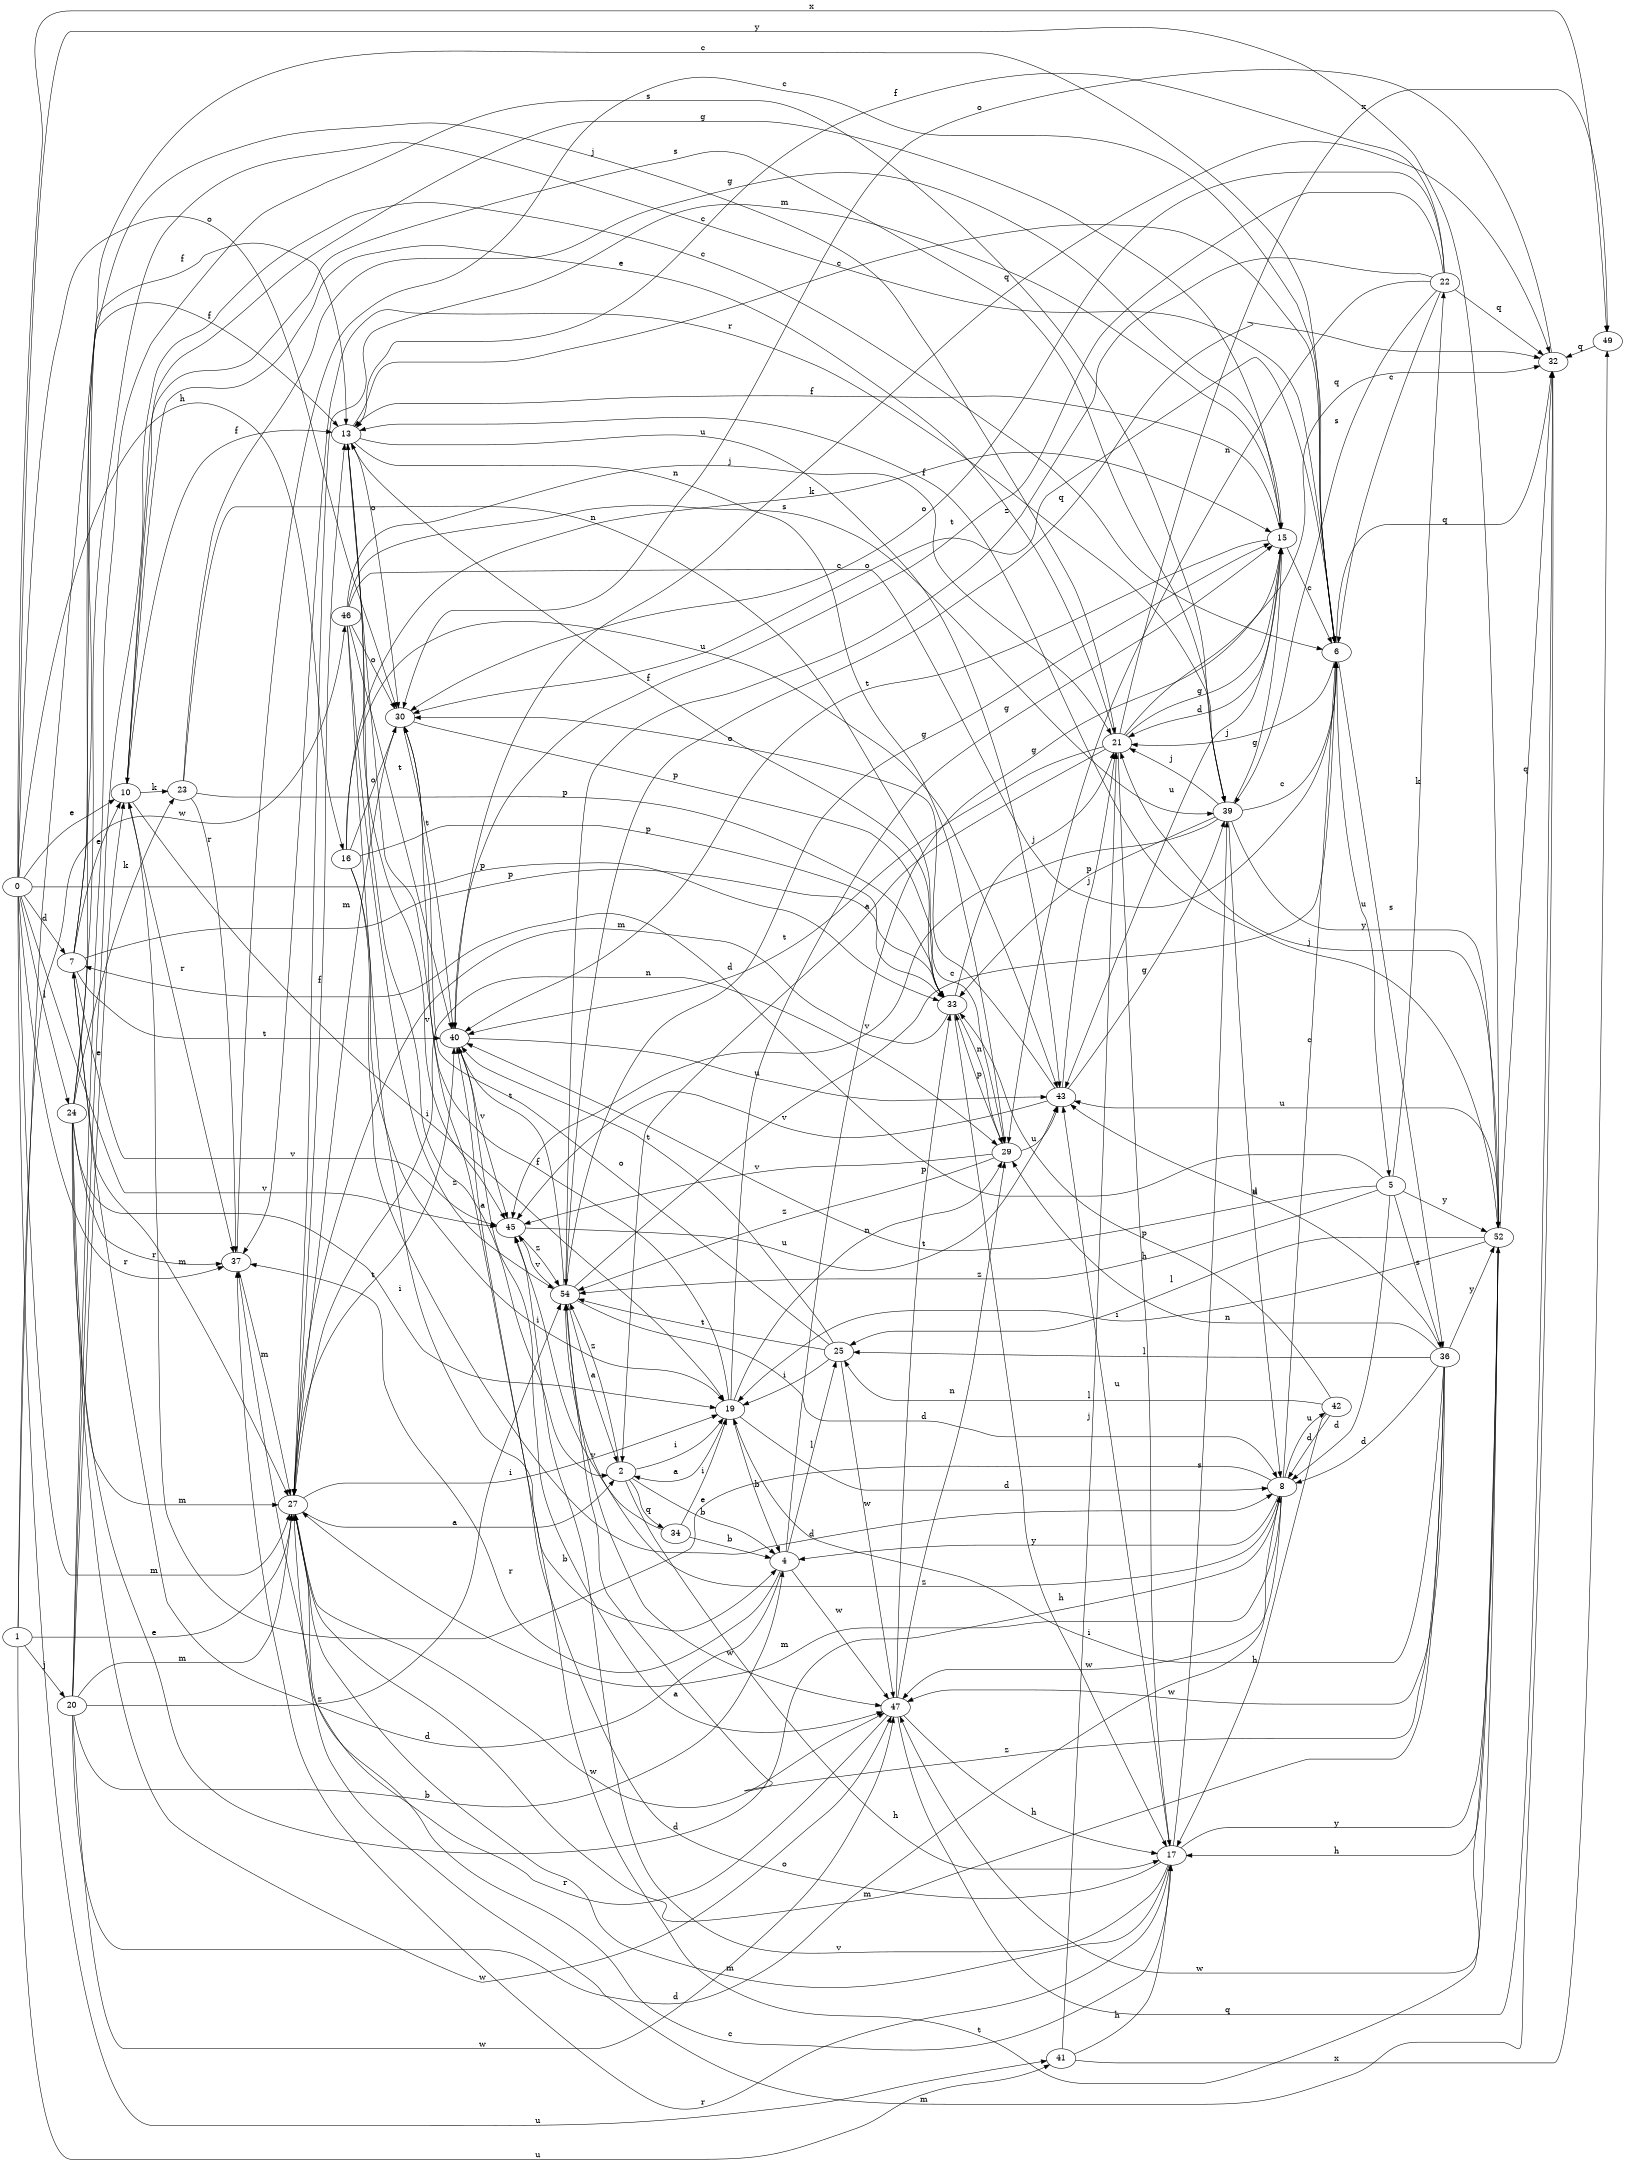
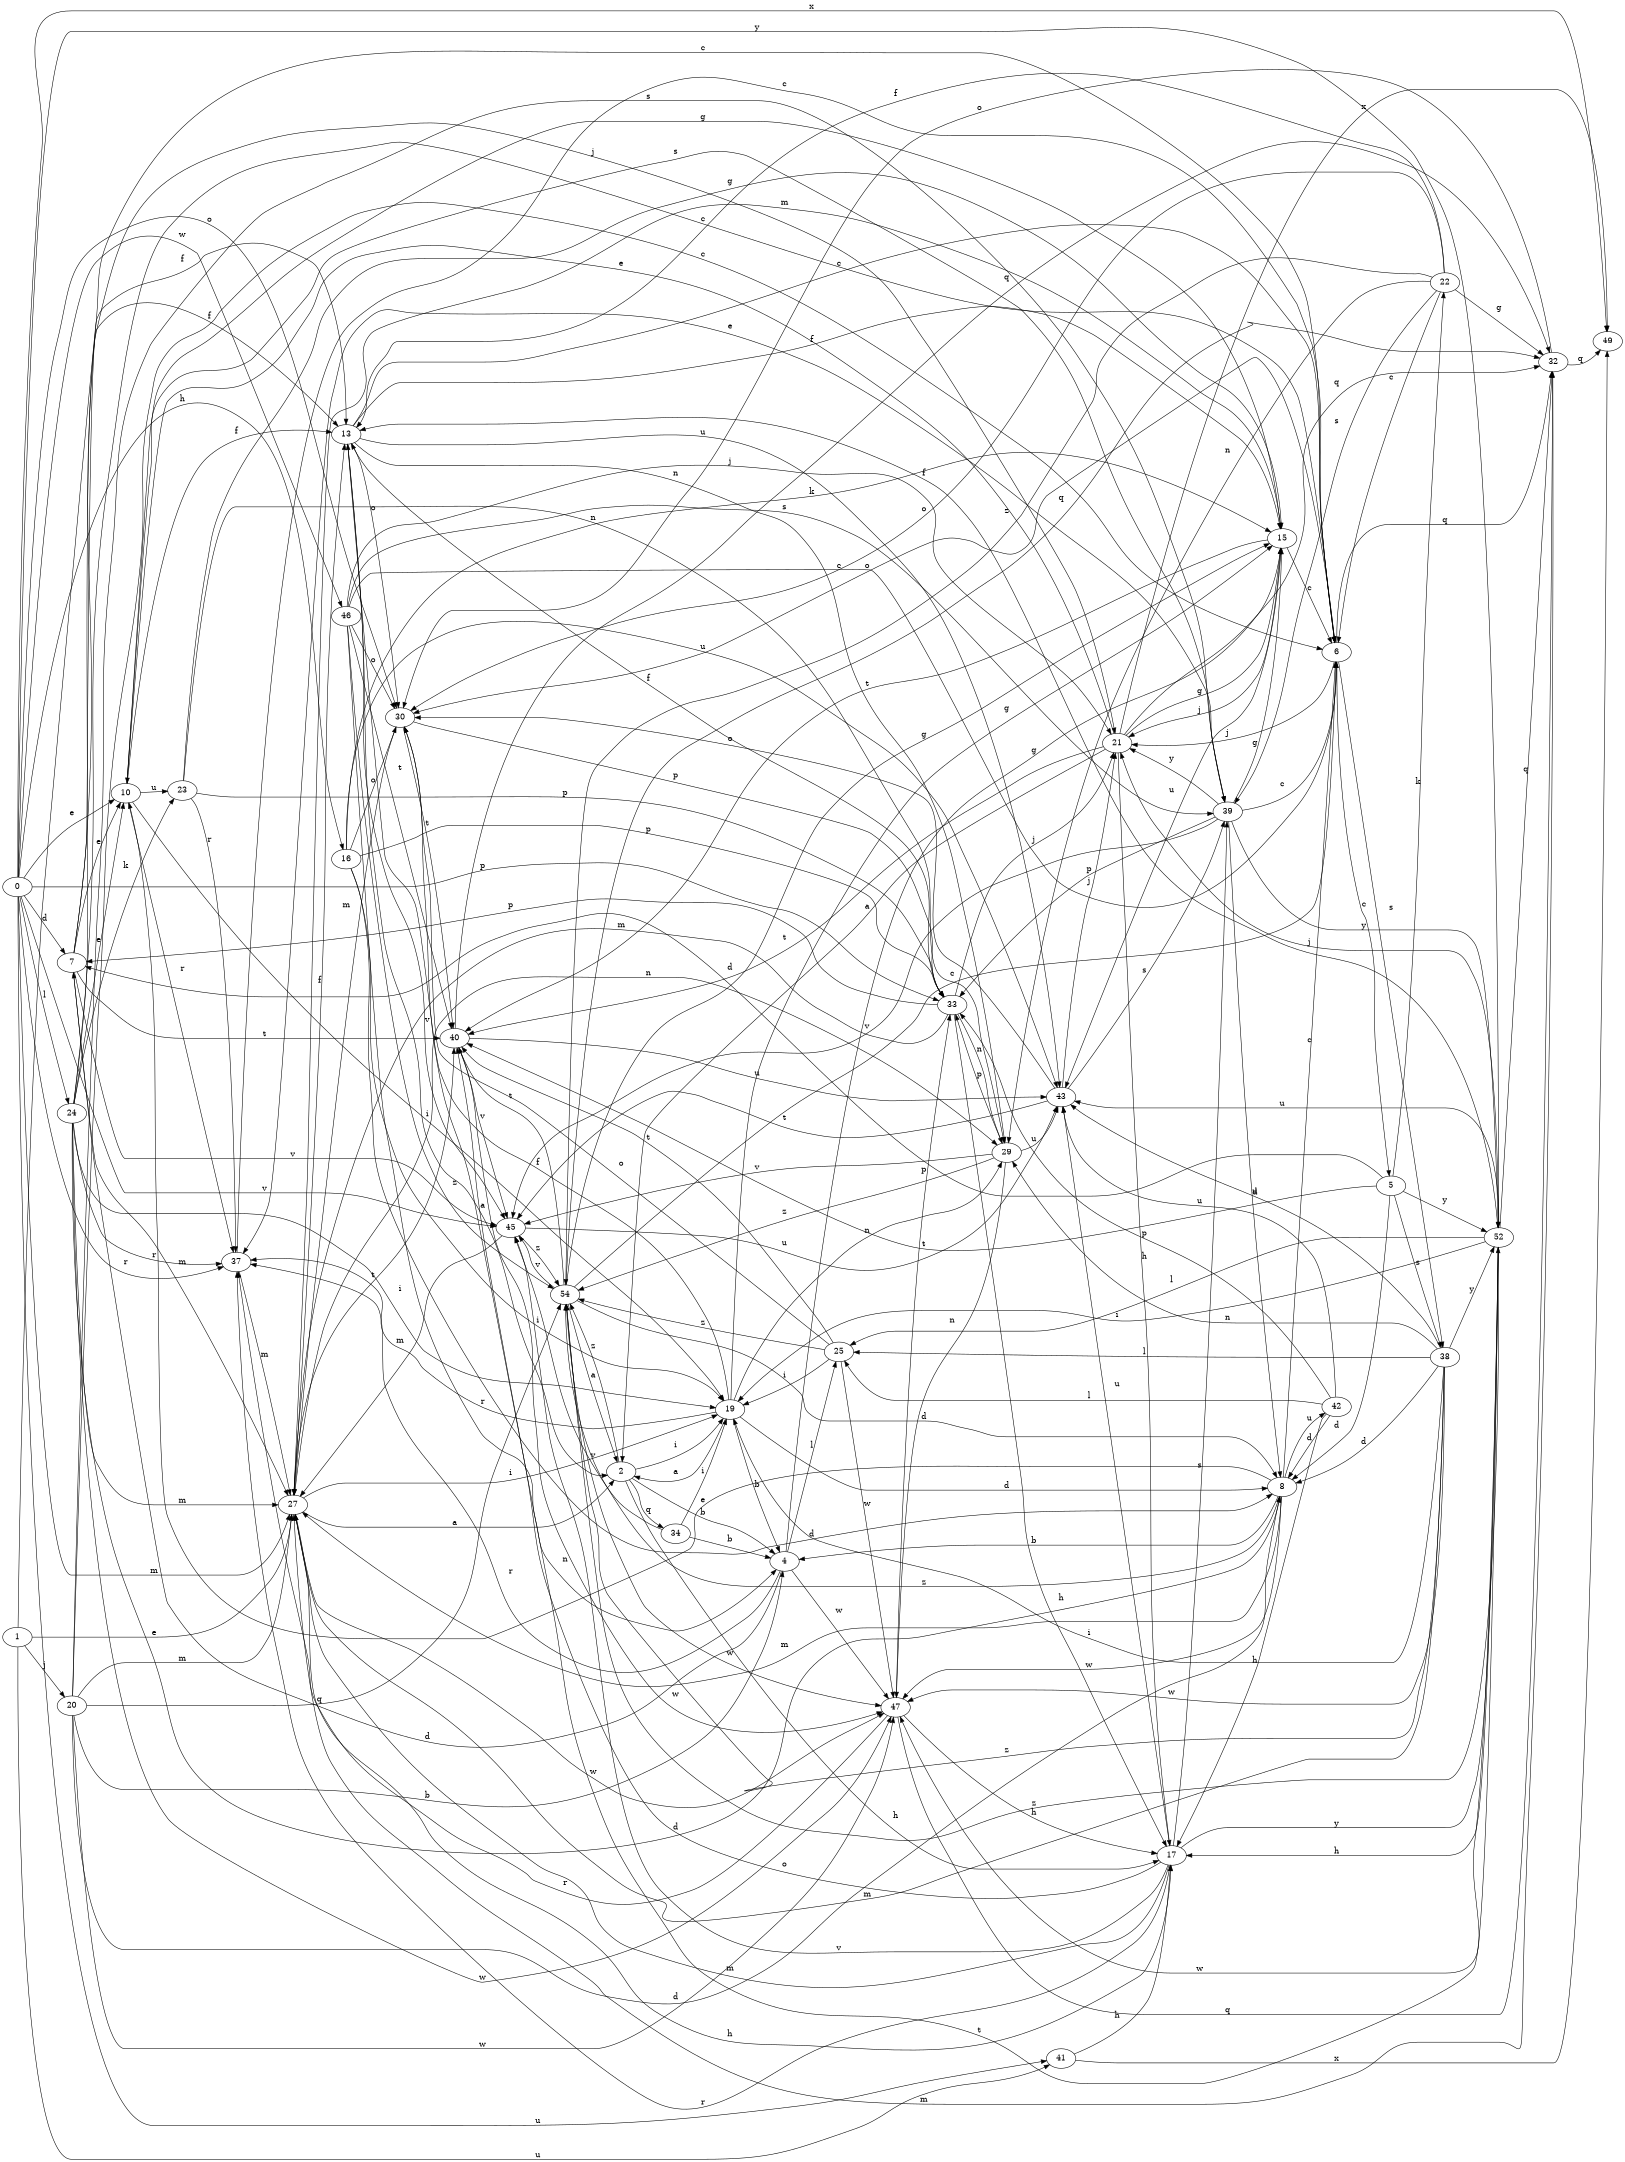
edge "22" -> "32": label "q" -> "g"
edge "39" -> "37": label "r" -> "e"
edge "49" -> "32": reversed
edge "15" -> "13": reversed
edge "22" -> "40": removed, label "t"
edge "15" -> "21": label "d" -> "j"
edge "39" -> "21": label "j" -> "y"
edge "10" -> "23": label "k" -> "u"
edge "7" -> "33": reversed
edge "6" -> "5": label "u" -> "c"
edge "1" -> "46": now "0" -> "46"
edge "43" -> "39": label "g" -> "s"
edge "43" -> "45": label "v" -> "t"
edge "42" -> "43": added, label "u"
edge "20" -> "10": now "24" -> "10"
edge "5" -> "54": now "52" -> "54"
edge "25" -> "54": label "t" -> "z"
node "36": label "36" -> "38"
edge "45" -> "27": added, label "m"
edge "19" -> "37": added, label "r"
edge "41" -> "21": removed, label "j"
edge "47" -> "29": reversed
edge "8" -> "4": label "y" -> "b"
edge "46" -> "4": label "b" -> "n"
edge "40" -> "47": label "a" -> "w"
edge "20" -> "54": label "z" -> "q"
edge "27" -> "17": label "c" -> "h"
